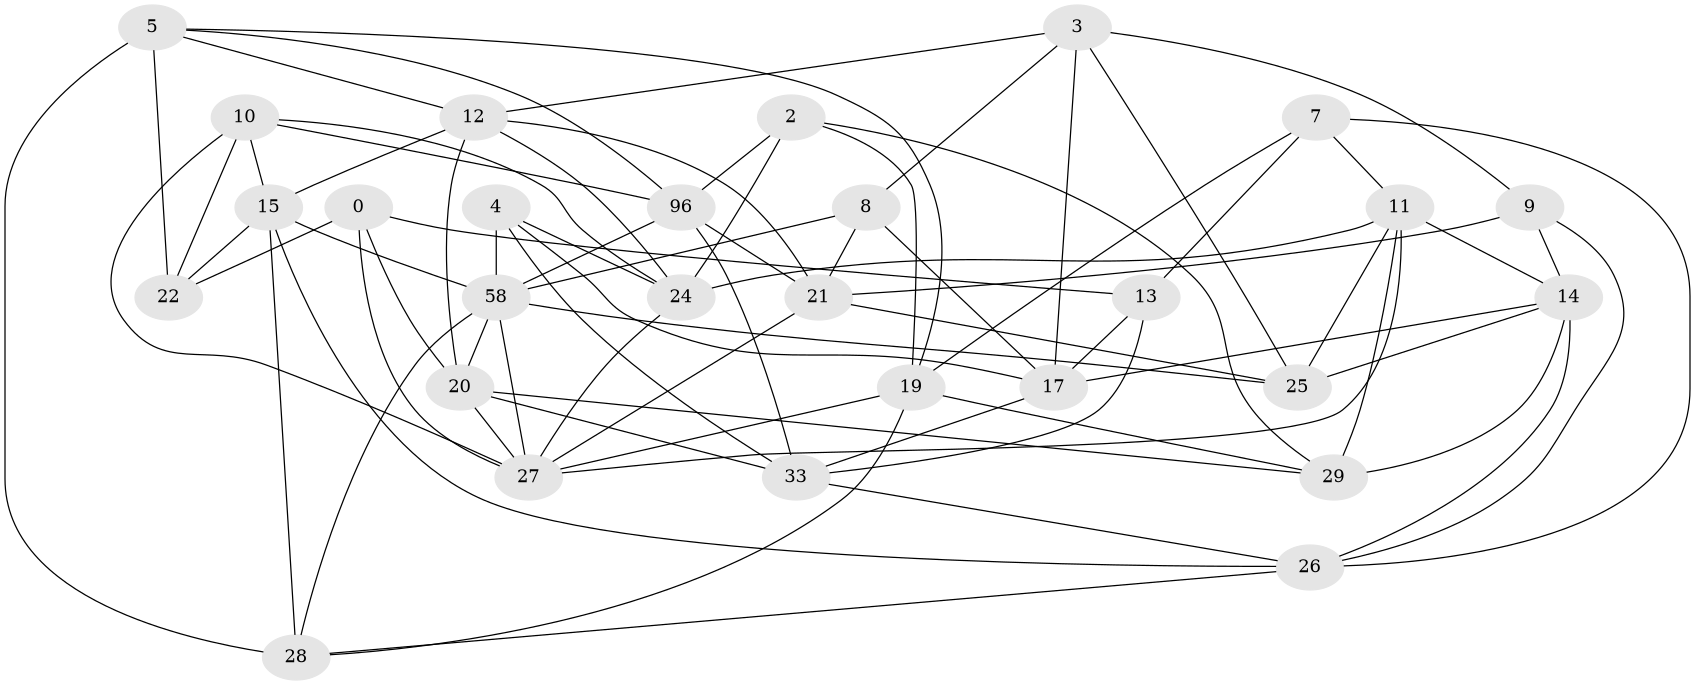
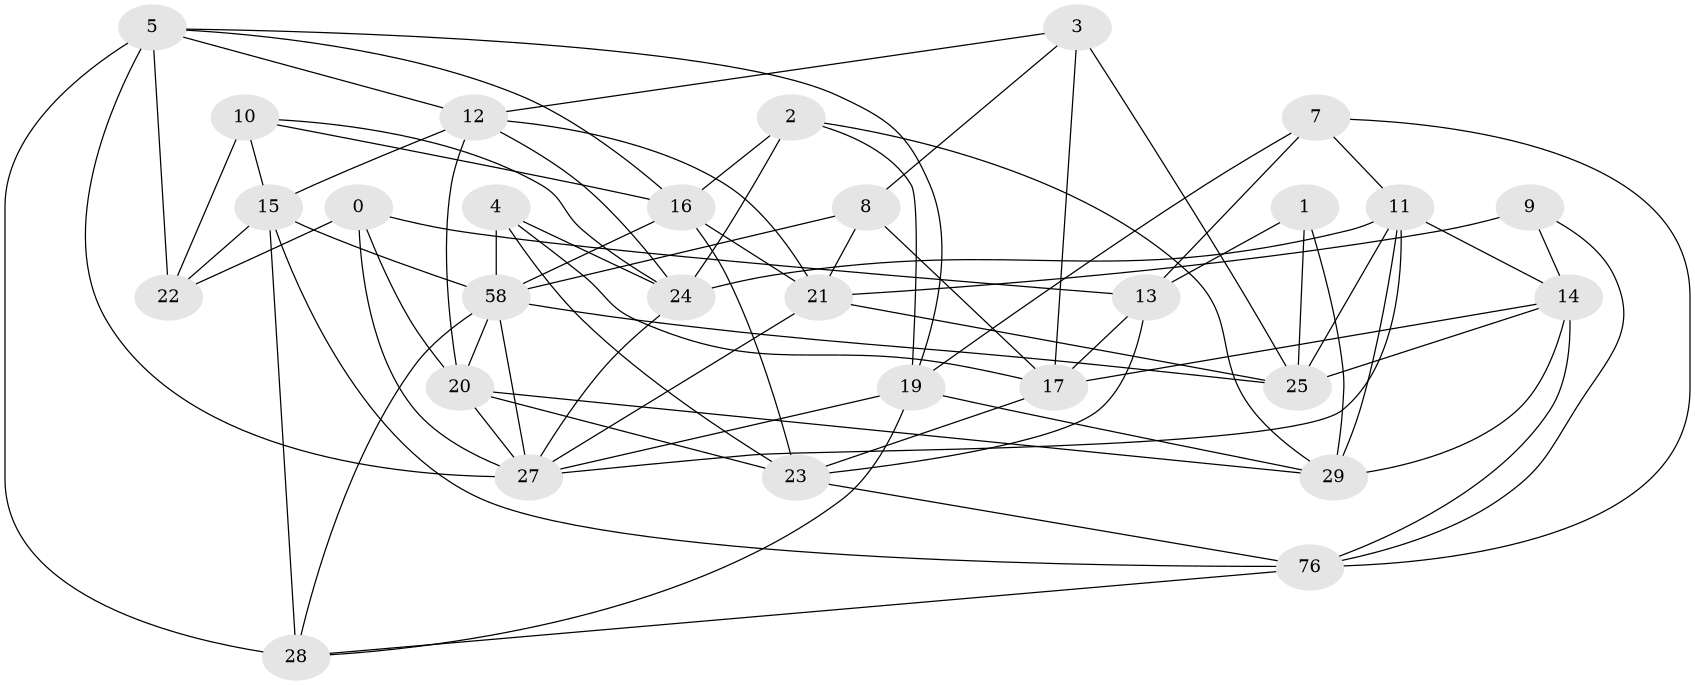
edge "3" -- "9": removed
node "96": label "96" -> "16"
node "1": added
edge "10" -- "27": now "5" -- "27"
node "33": label "33" -> "23"
node "26": label "26" -> "76"
